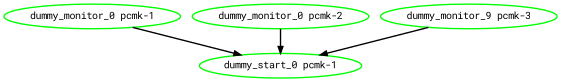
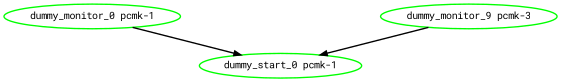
node "dummy_monitor_0 pcmk-2": removed
